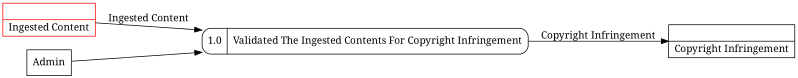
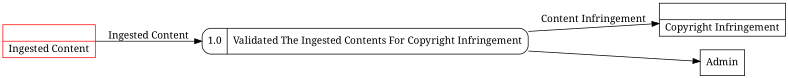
edge "1.0" -> "Copyright Infringement": label "Copyright Infringement" -> "Content Infringement"
edge "Admin" -> "1.0": reversed
